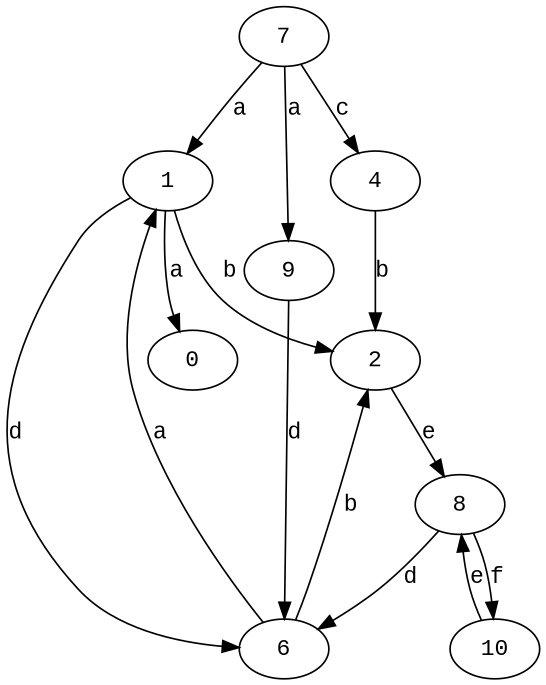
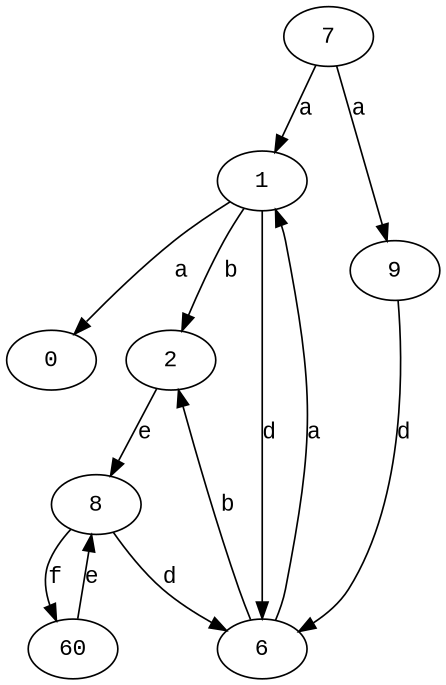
node "4": removed
node "10": label "10" -> "60"
